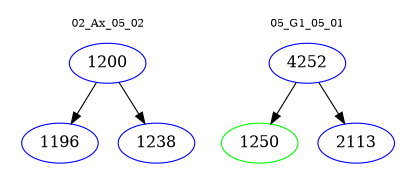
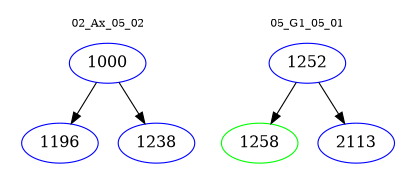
node "1200": label "1200" -> "1000"
node "4252": label "4252" -> "1252"
node "1250": label "1250" -> "1258"
